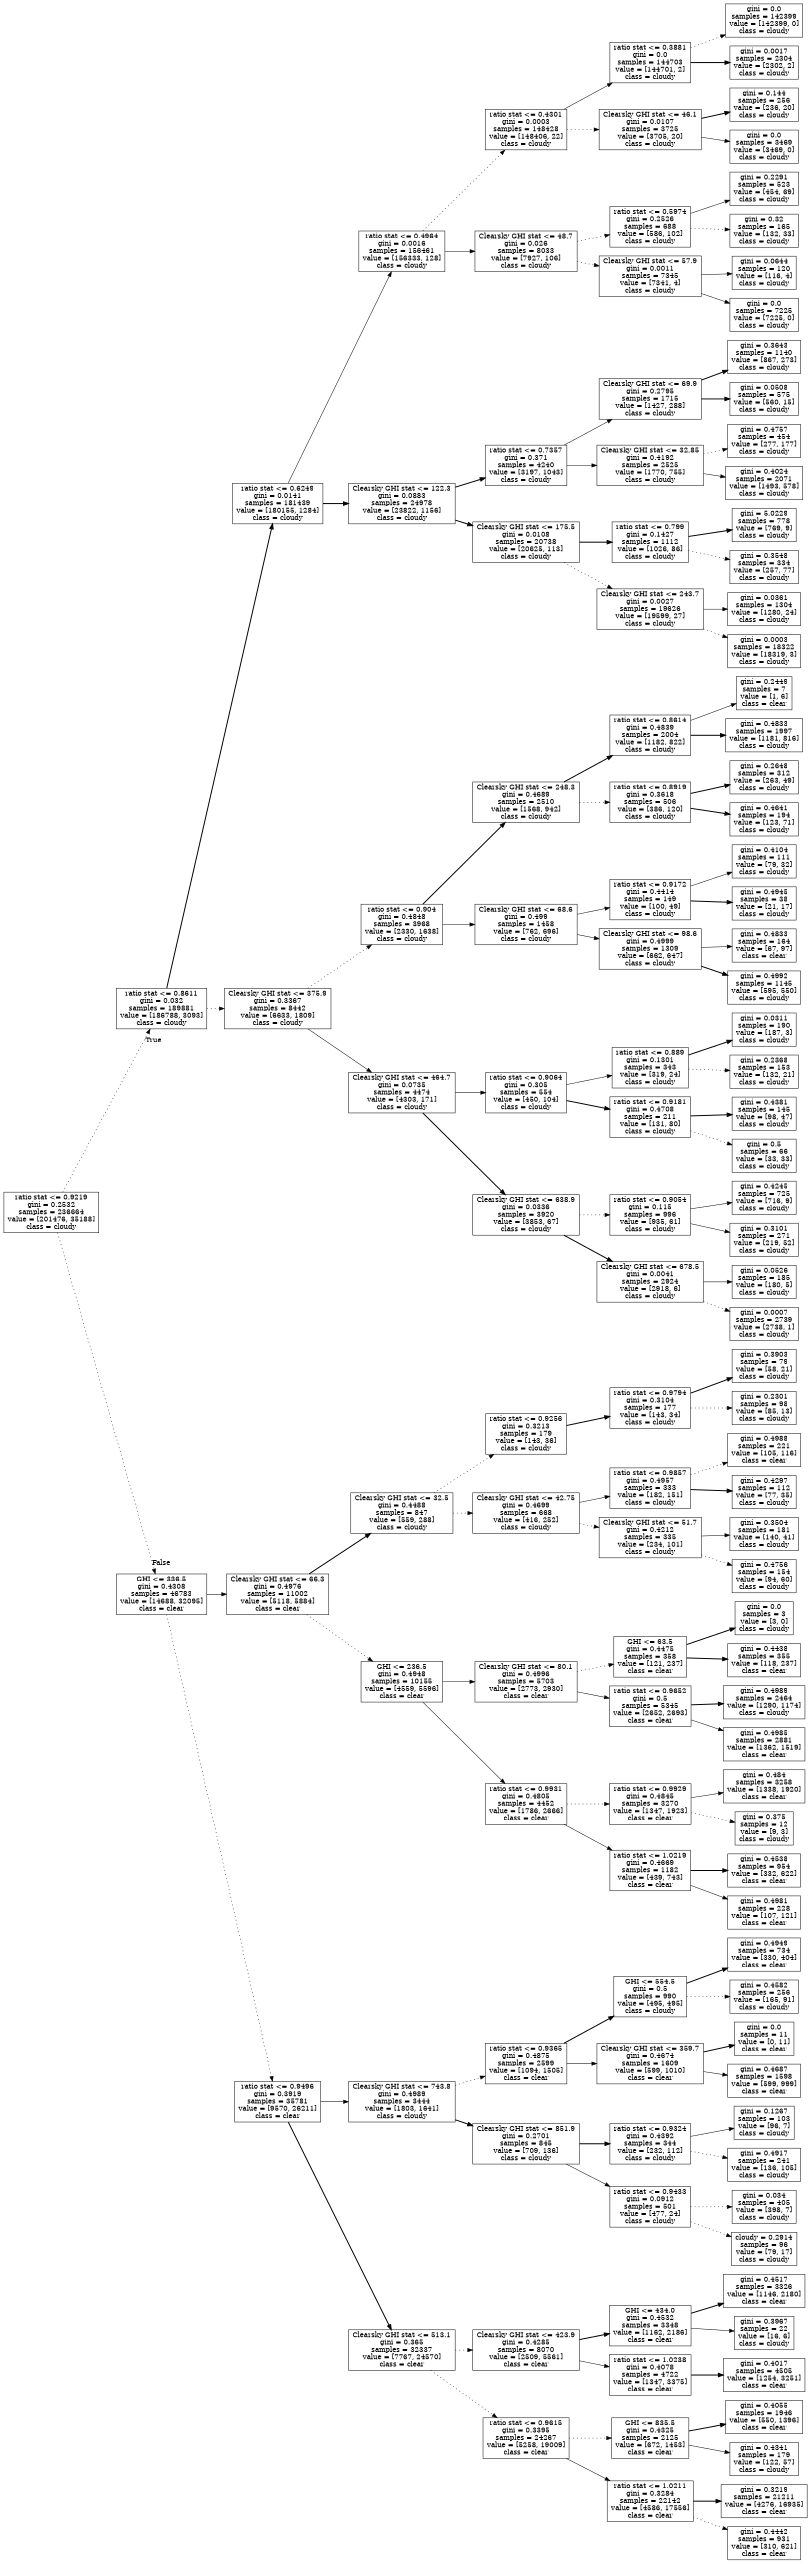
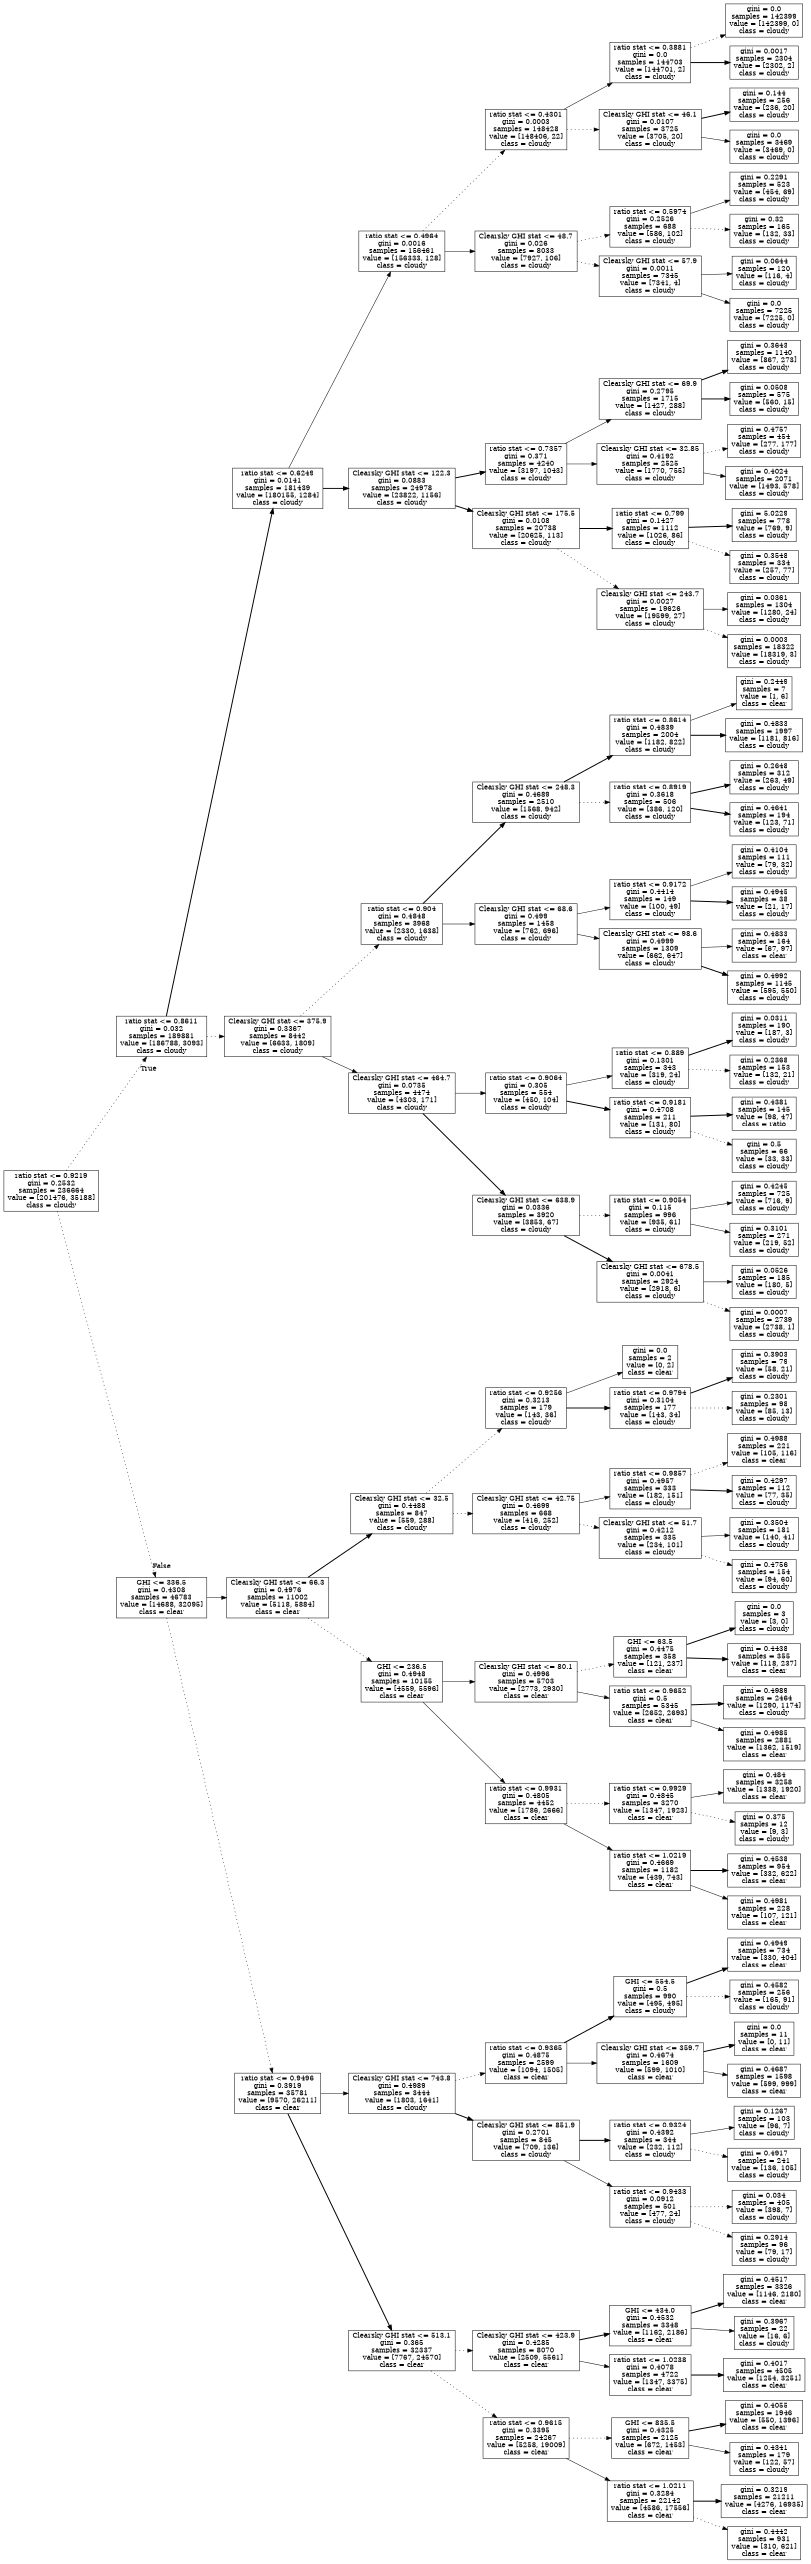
node "gini = 0.4381 samples = 145 value = [98, 47] class = cloudy": label "gini = 0.4381 samples = 145 value = [98, 47] class = cloudy" -> "gini = 0.4381 samples = 145 value = [98, 47] class = ratio"
node "gini = 0.0 samples = 2 value = [0, 2] class = clear": added
node "cloudy = 0.2914 samples = 96 value = [79, 17] class = cloudy": label "cloudy = 0.2914 samples = 96 value = [79, 17] class = cloudy" -> "gini = 0.2914 samples = 96 value = [79, 17] class = cloudy"
